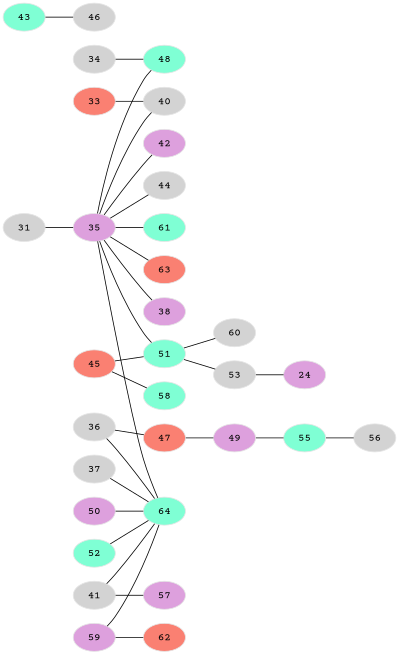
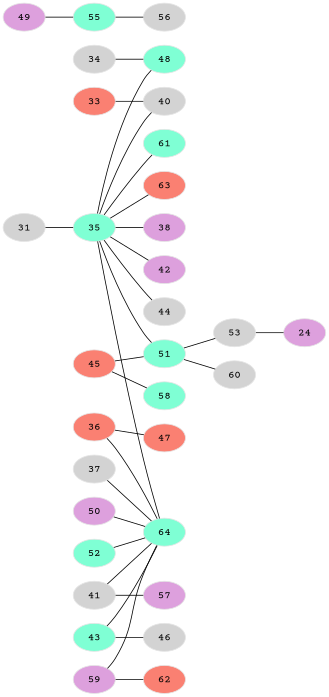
node "35": fillcolor plum -> aquamarine
node "36": fillcolor lightgrey -> salmon
edge "47" -- "49": removed
edge "64" -- "43": added
